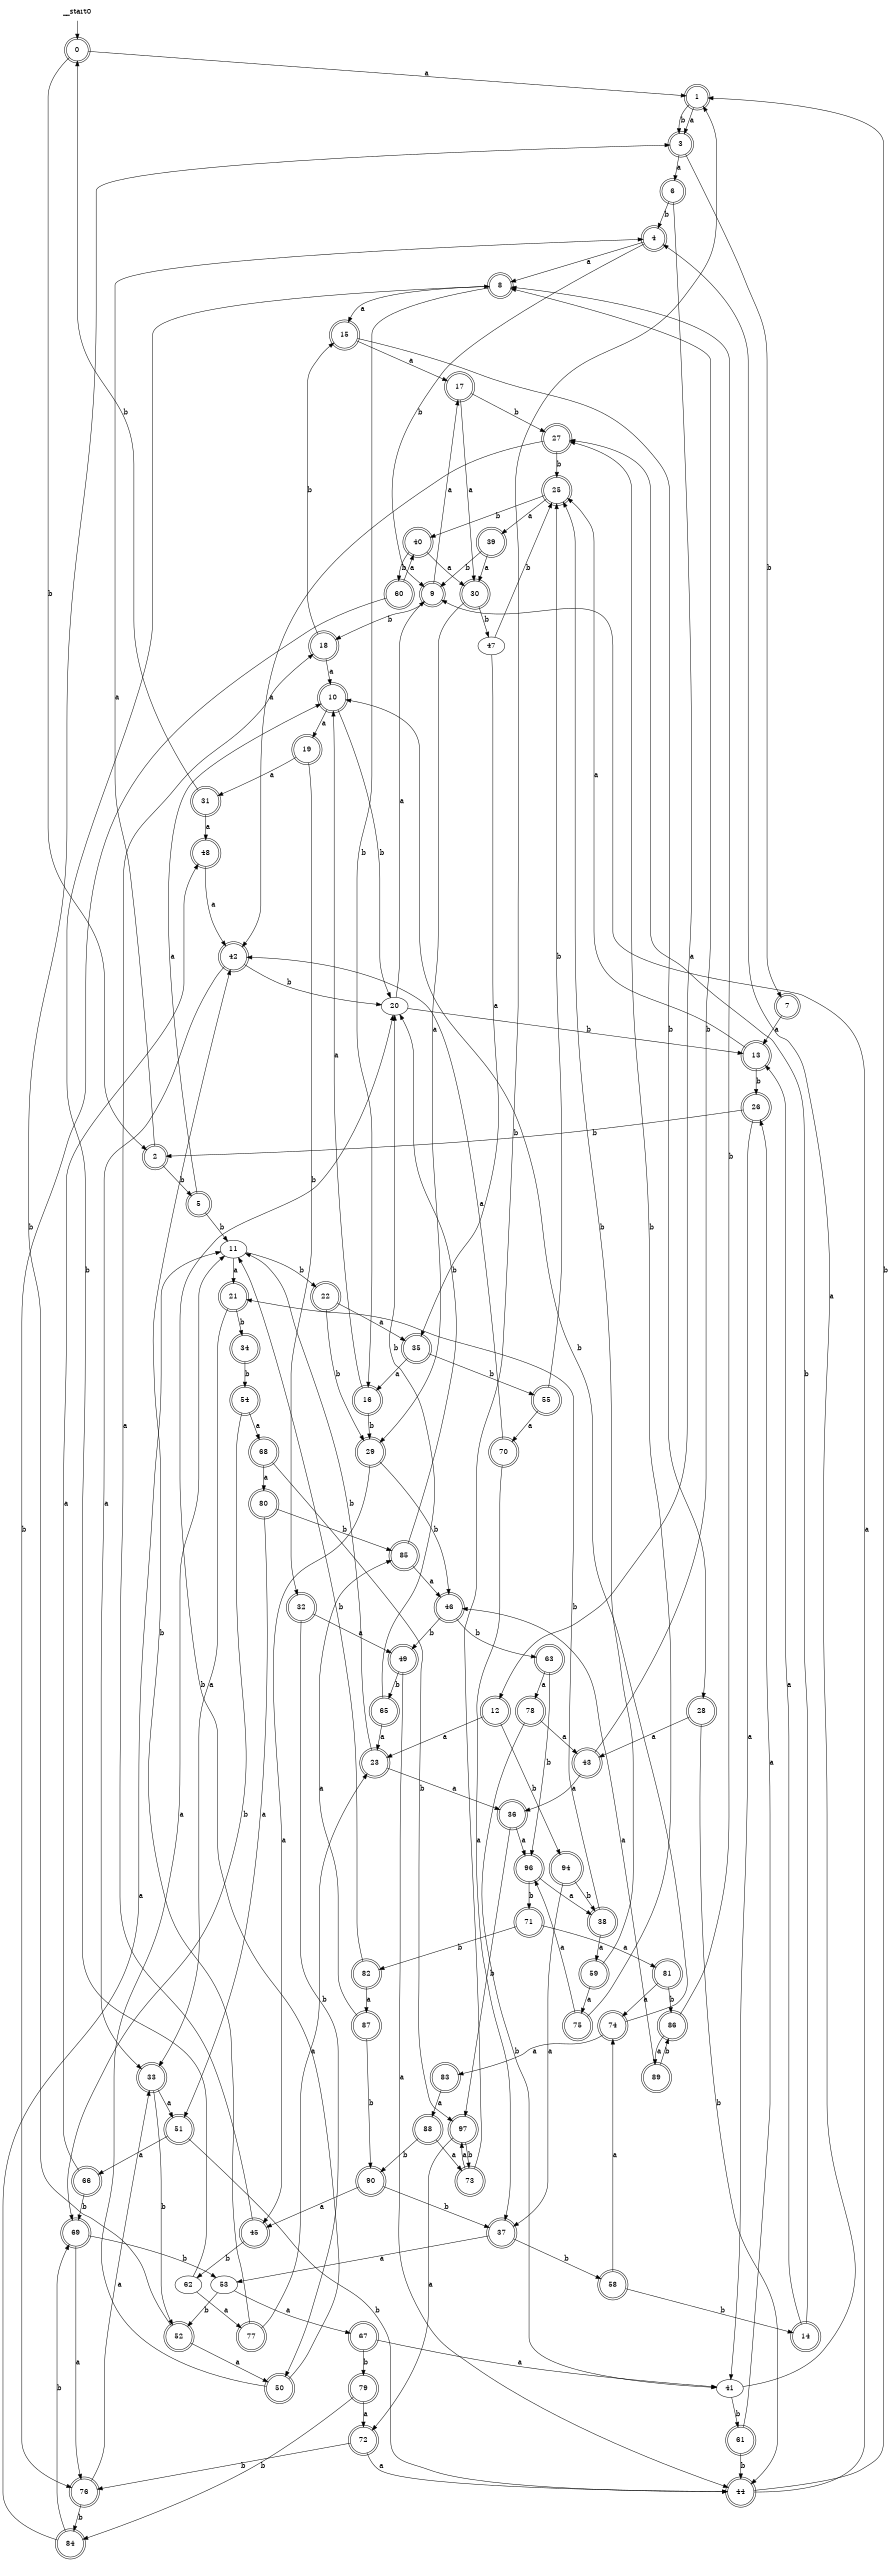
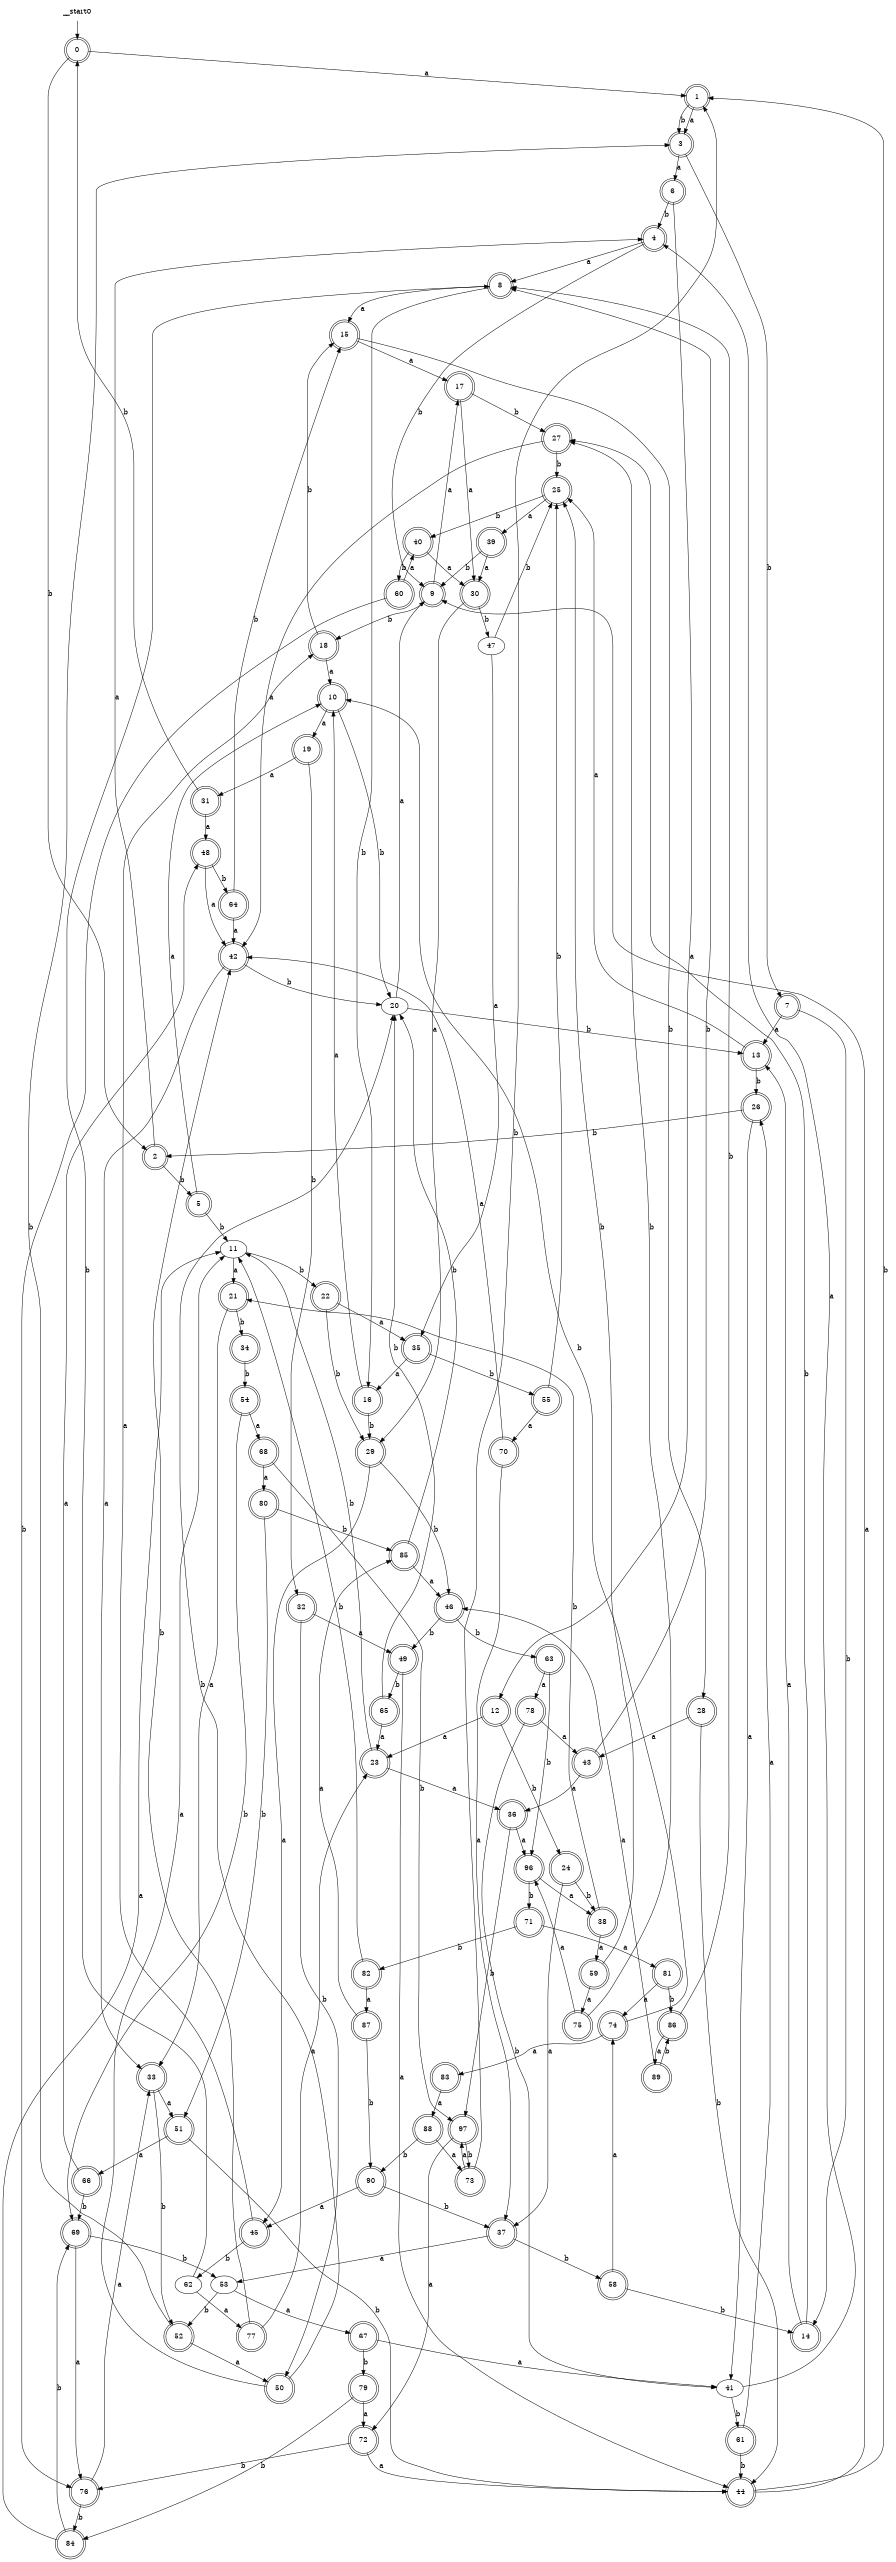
node "64": added
edge "7" -> "14": added, label "b"
edge "80" -> "51": label "a" -> "b"
node "94": label "94" -> "24"
